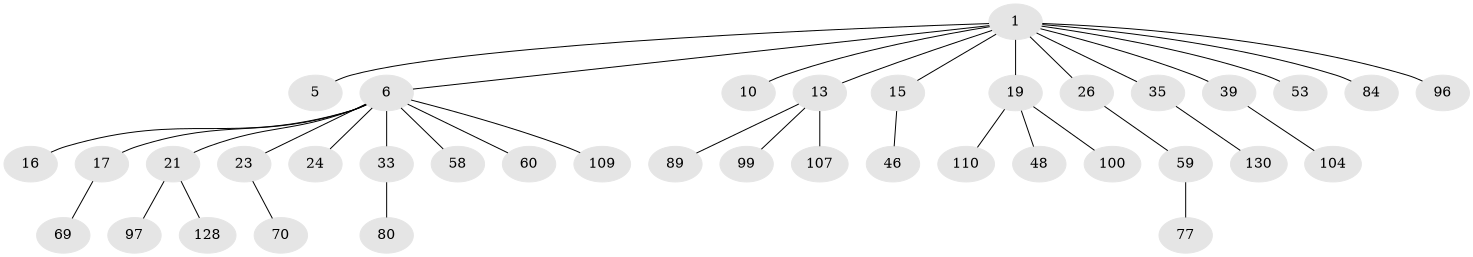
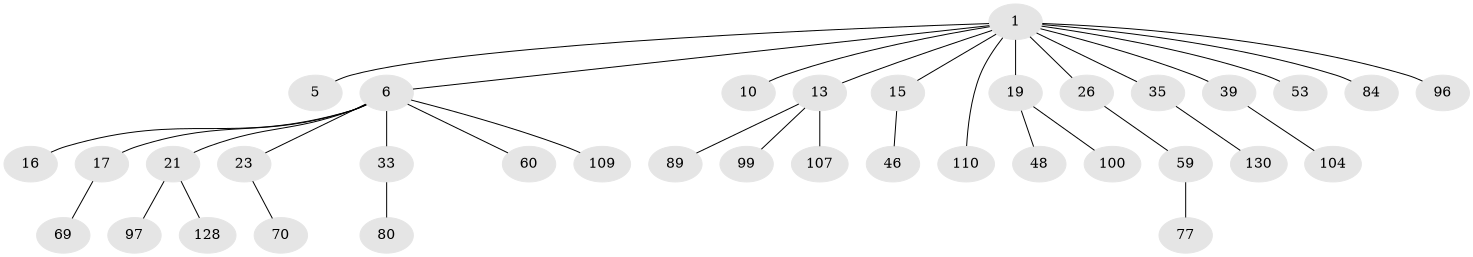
edge "19" -- "110": now "1" -- "110"
node "24": removed
node "58": removed
